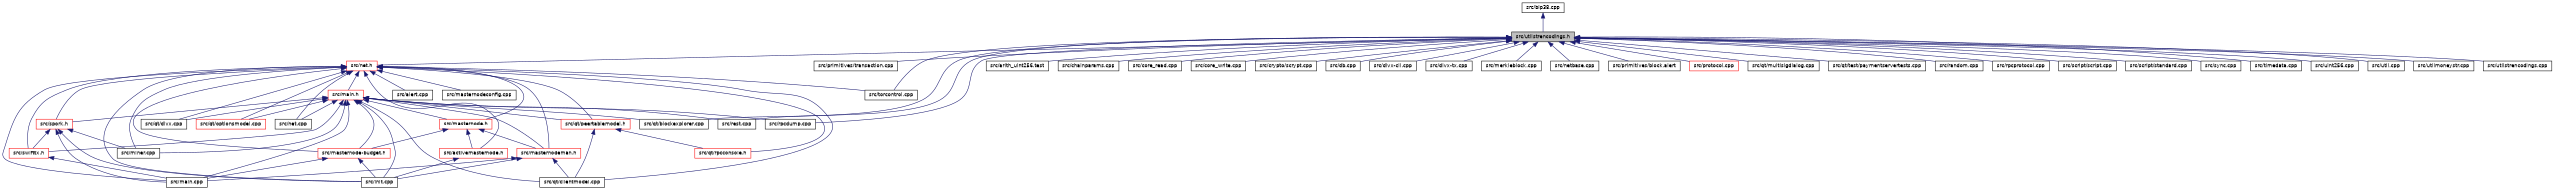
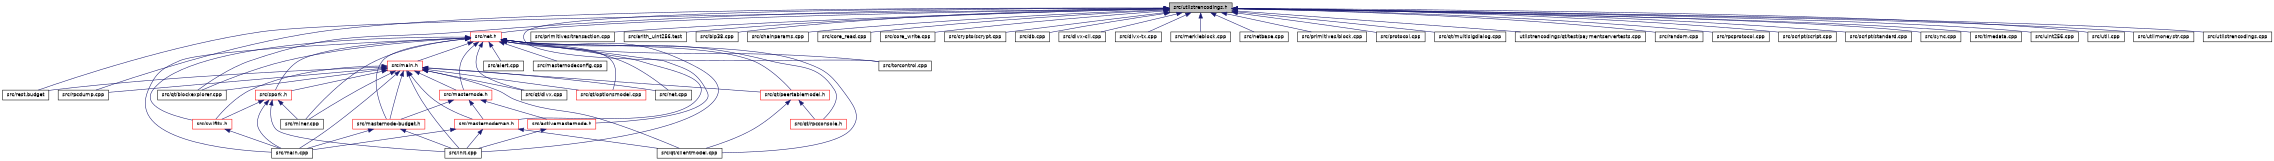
edge "src/utilstrencodings.h" -> "src/bip38.cpp": reversed
edge "src/qt/blockexplorer.cpp" -> "src/net.h": added
node "src/primitives/block.alert": label "src/primitives/block.alert" -> "src/primitives/block.cpp"
node "src/protocol.cpp": color red -> black
node "src/qt/test/paymentservertests.cpp": label "src/qt/test/paymentservertests.cpp" -> "utilstrencodings/qt/test/paymentservertests.cpp"
node "src/rest.cpp": label "src/rest.cpp" -> "src/rest.budget"
